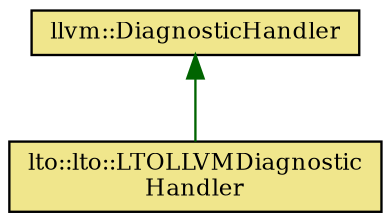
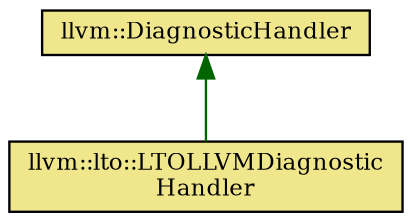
node "lto::lto::LTOLLVMDiagnostic Handler": label "lto::lto::LTOLLVMDiagnostic Handler" -> "llvm::lto::LTOLLVMDiagnostic Handler"
